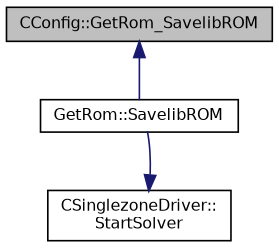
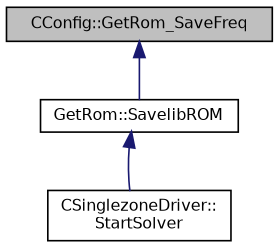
node "CConfig::GetRom_SavelibROM": label "CConfig::GetRom_SavelibROM" -> "CConfig::GetRom_SaveFreq"
edge "GetRom::SavelibROM" -> "CSinglezoneDriver:: StartSolver": reversed
